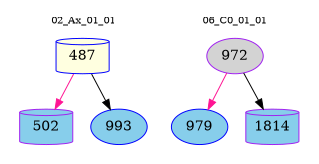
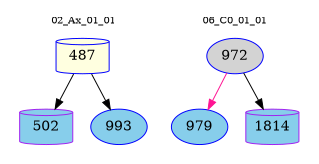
node "972": color purple -> blue
edge "487" -> "502": color deeppink -> black
